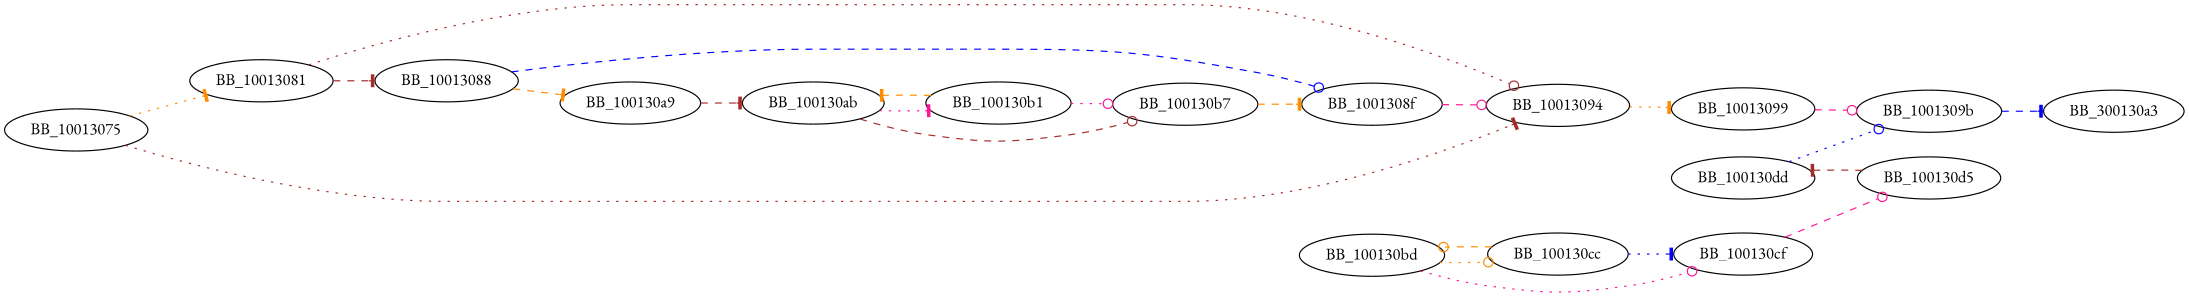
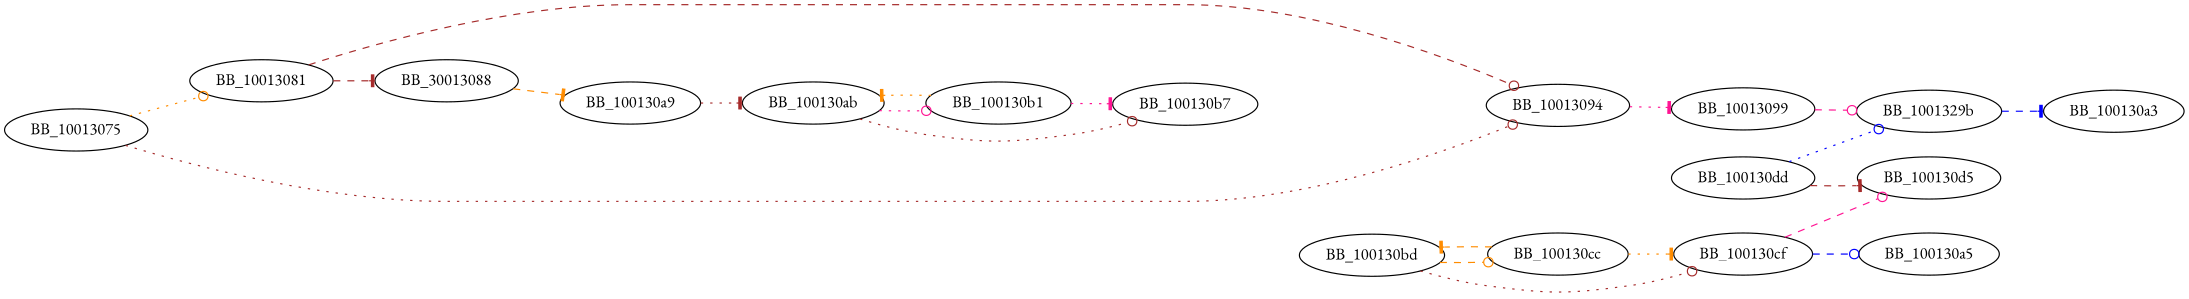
edge "BB_10013081" -> "BB_10013094": style dotted -> dashed
node "BB_10013088": label "BB_10013088" -> "BB_30013088"
edge "BB_100130b1" -> "BB_100130ab": style dashed -> dotted
edge "BB_100130a9" -> "BB_100130ab": style dashed -> dotted
edge "BB_100130b1" -> "BB_100130b7": arrowhead odot -> tee
node "BB_1001308f": removed
edge "BB_10013075" -> "BB_10013081": arrowhead tee -> odot
edge "BB_10013094" -> "BB_10013099": color darkorange -> deeppink
edge "BB_100130ab" -> "BB_100130b1": arrowhead tee -> odot
node "BB_1001309b": label "BB_1001309b" -> "BB_1001329b"
node "BB_300130a3": label "BB_300130a3" -> "BB_100130a3"
edge "BB_100130ab" -> "BB_100130b7": style dashed -> dotted
edge "BB_100130d5" -> "BB_100130dd": reversed
edge "BB_10013075" -> "BB_10013094": arrowhead tee -> odot
edge "BB_100130cc" -> "BB_100130bd": arrowhead odot -> tee
edge "BB_100130cc" -> "BB_100130cf": color blue -> darkorange
node "BB_100130a5": added
edge "BB_100130bd" -> "BB_100130cc": style dotted -> dashed
edge "BB_100130bd" -> "BB_100130cf": color deeppink -> brown
